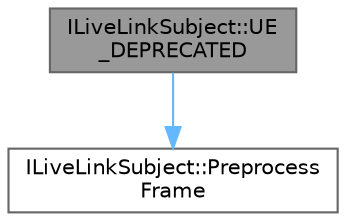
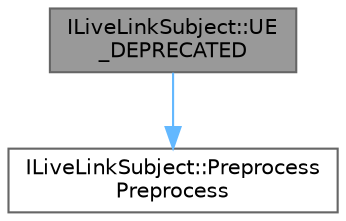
node "ILiveLinkSubject::Preprocess Frame": label "ILiveLinkSubject::Preprocess Frame" -> "ILiveLinkSubject::Preprocess Preprocess"
